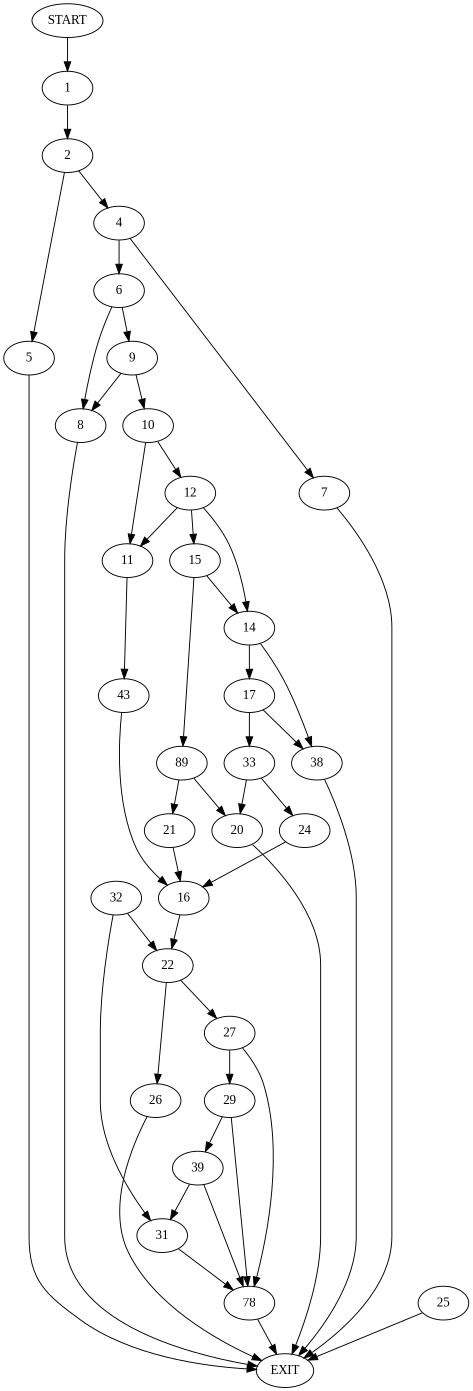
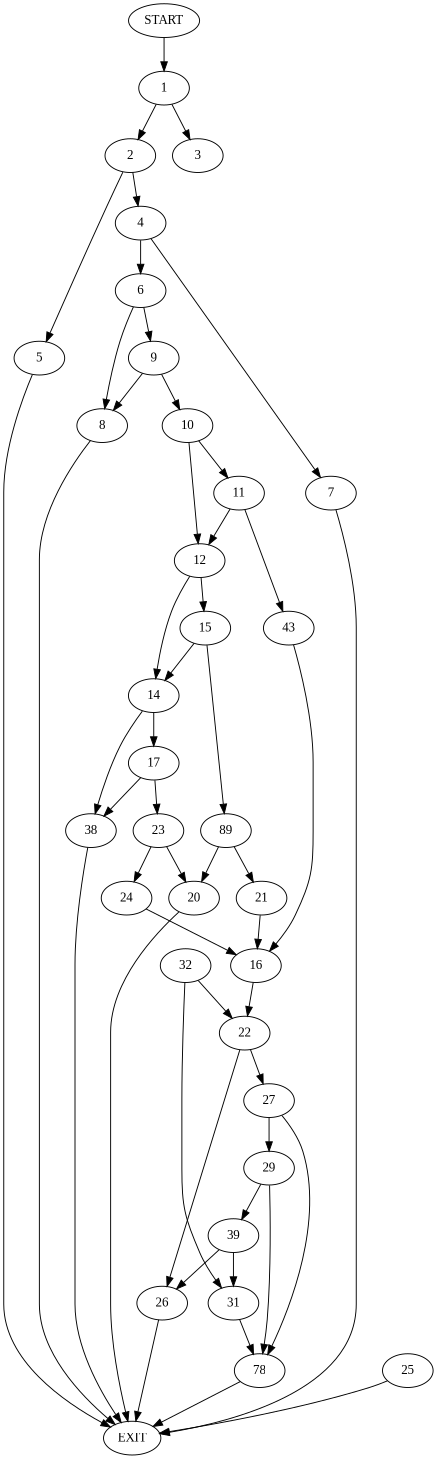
node "3": added
edge "12" -> "11": reversed
node "33": label "33" -> "23"
edge "39" -> "78": now "39" -> "26"
